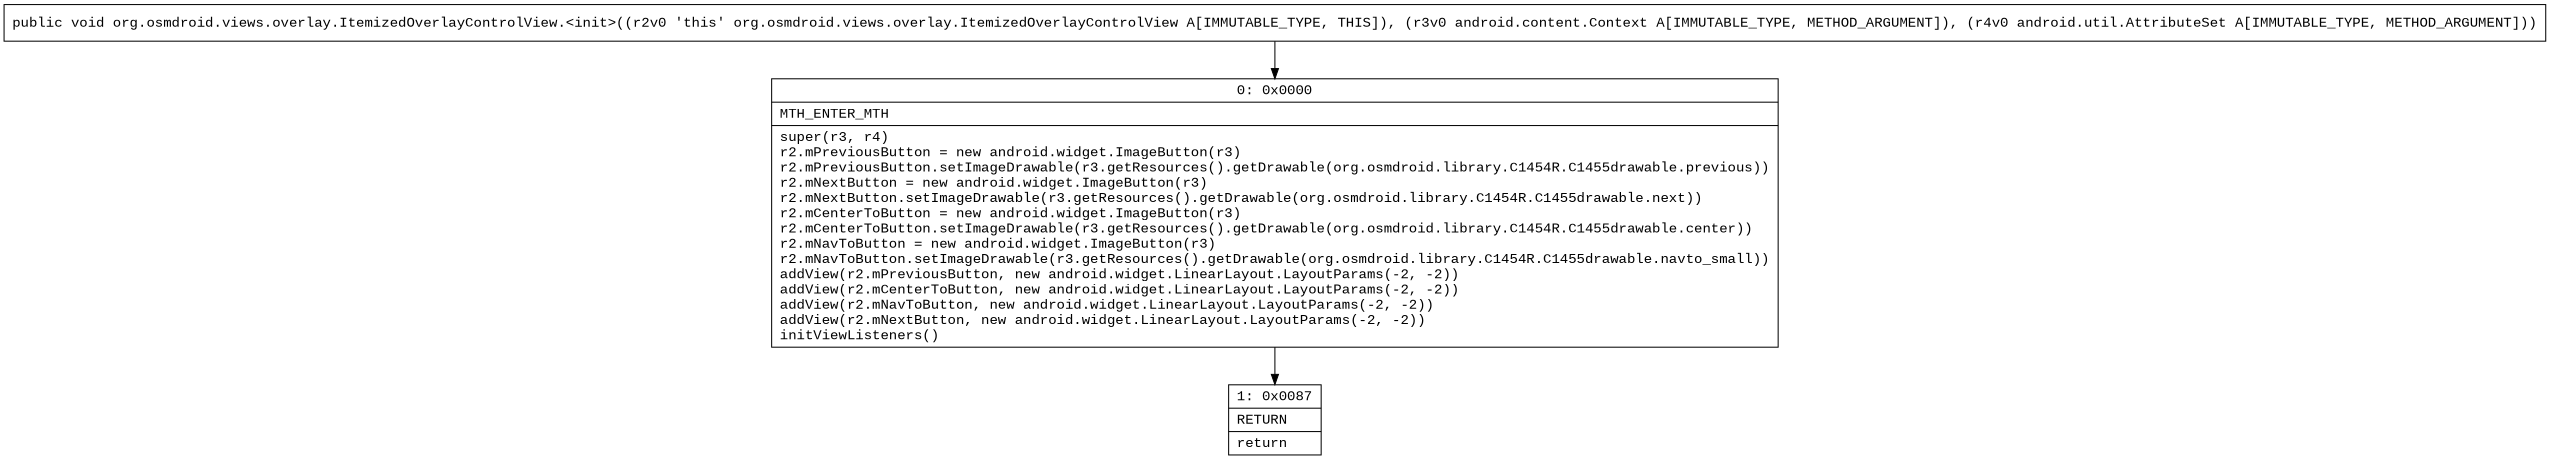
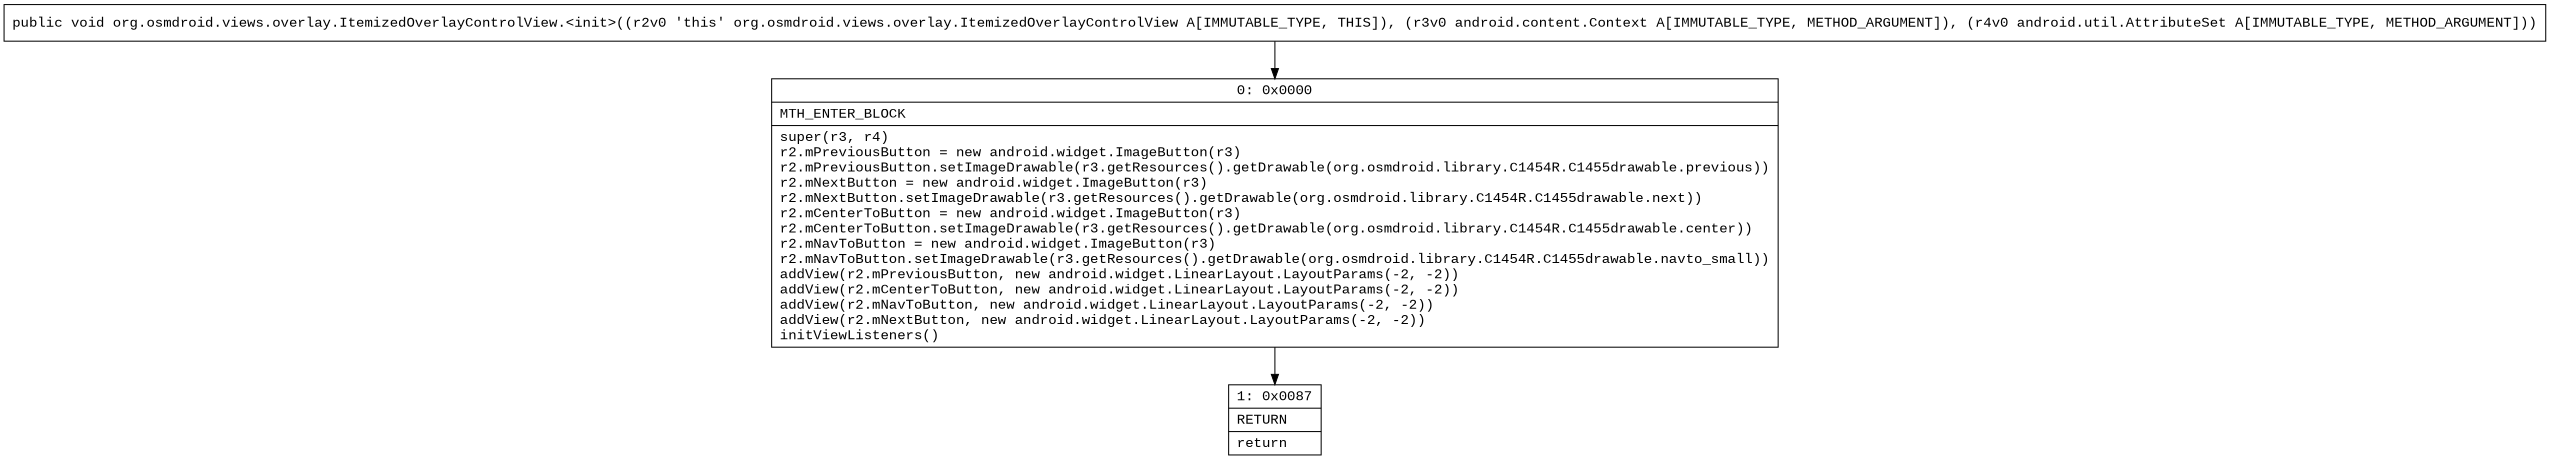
node "0: 0x0000": text "MTH_ENTER_MTH" -> "MTH_ENTER_BLOCK"
